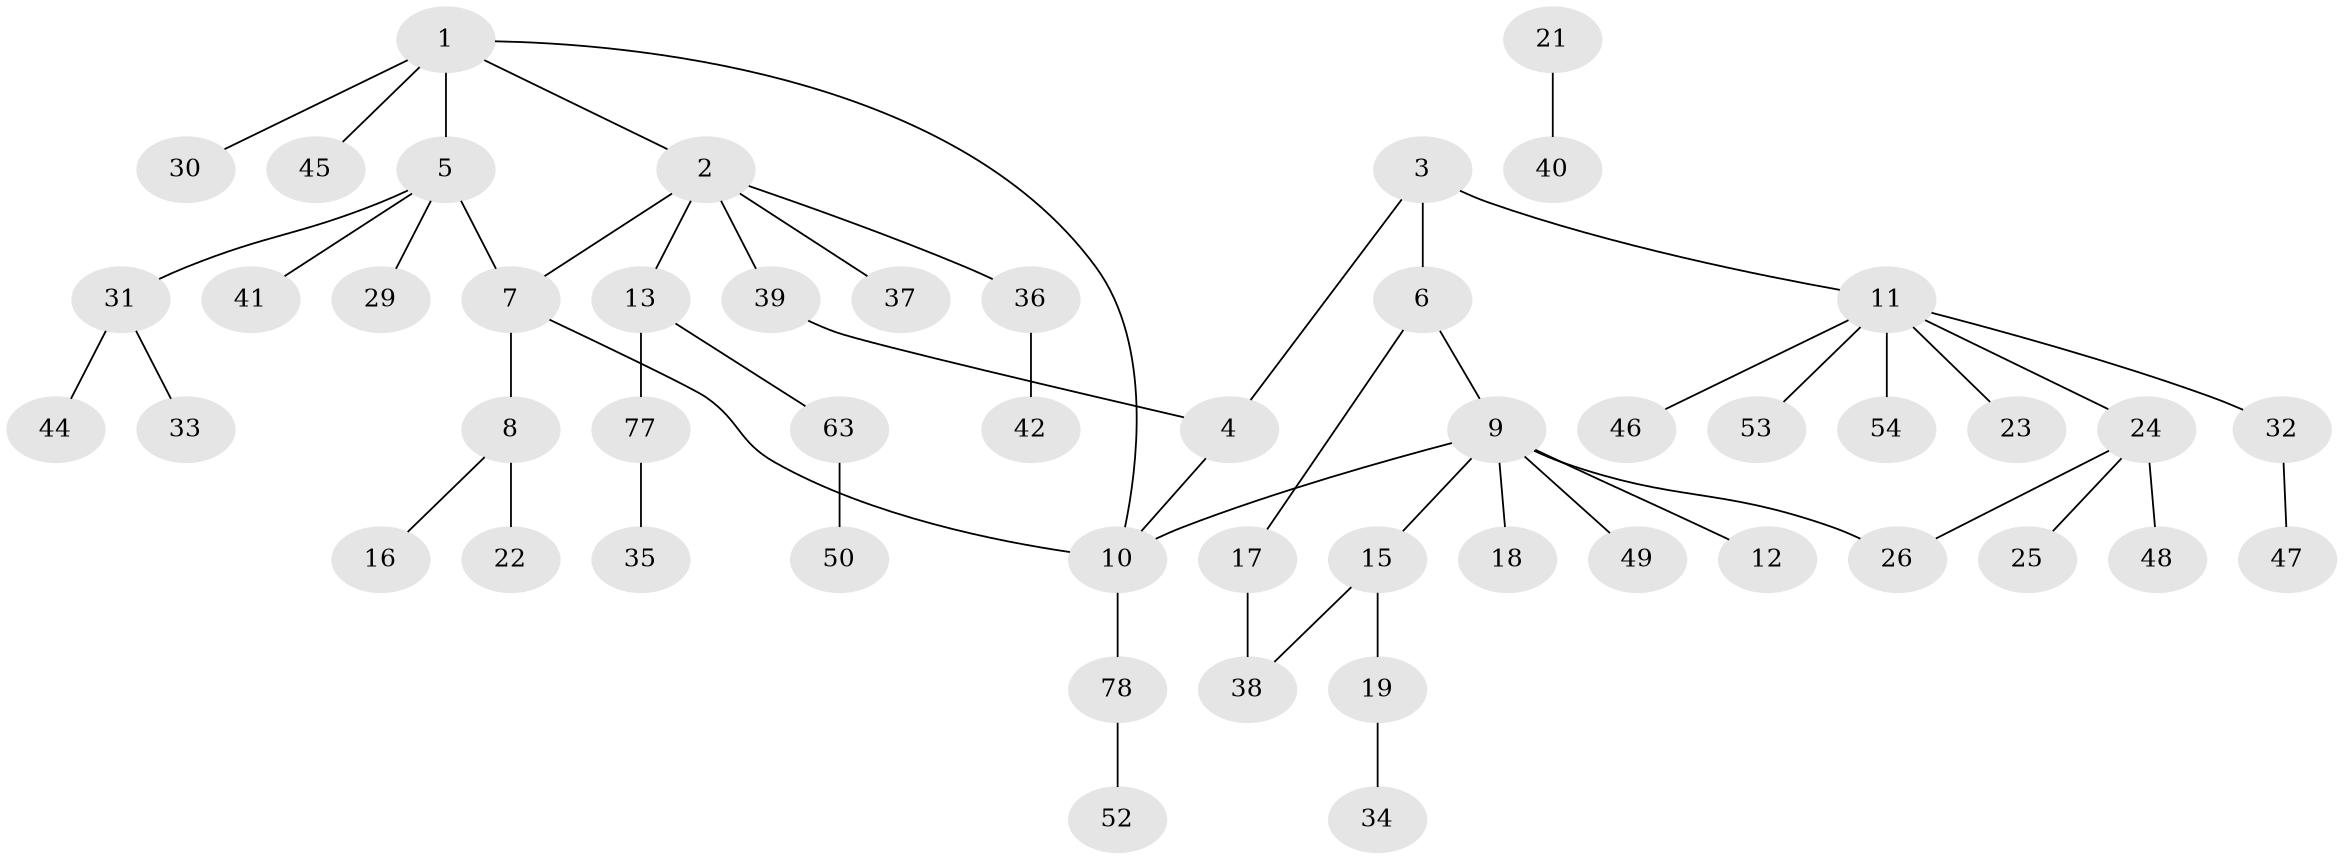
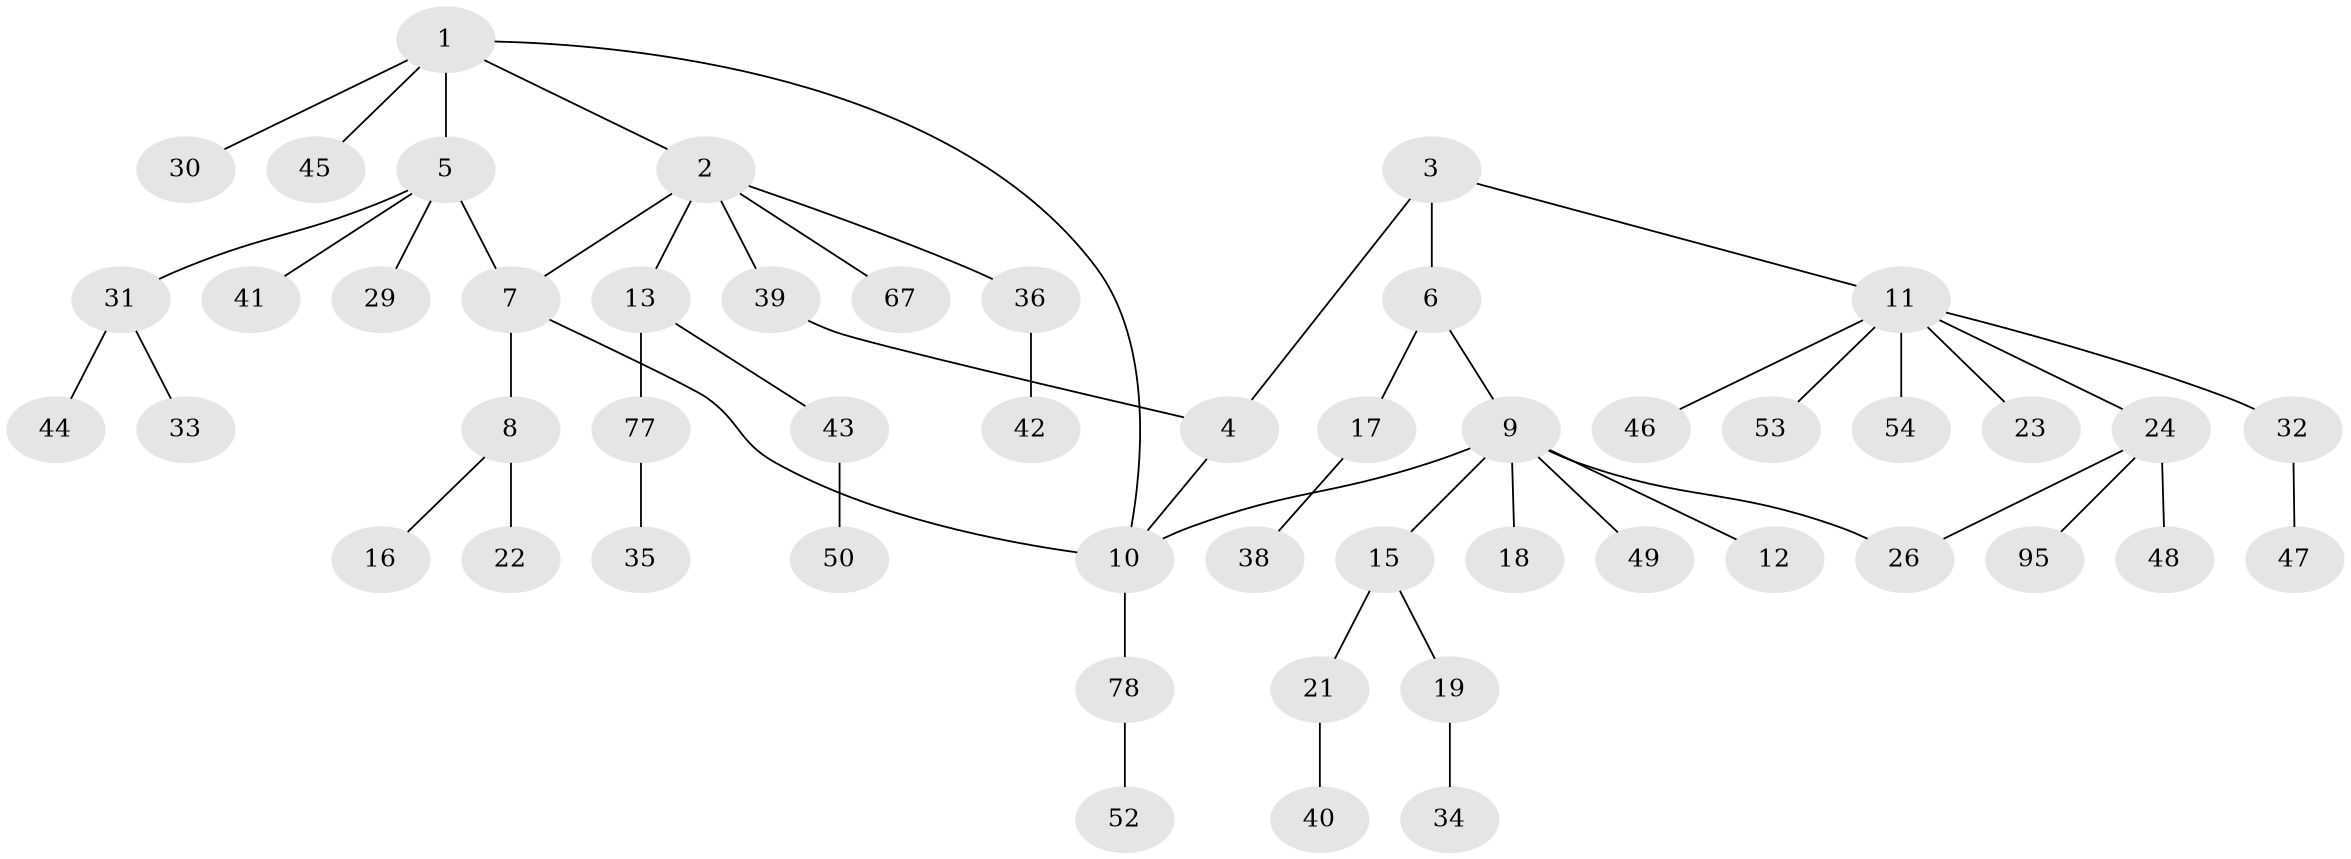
node "37": label "37" -> "67"
node "63": label "63" -> "43"
node "25": label "25" -> "95"
edge "15" -- "38": now "15" -- "21"
